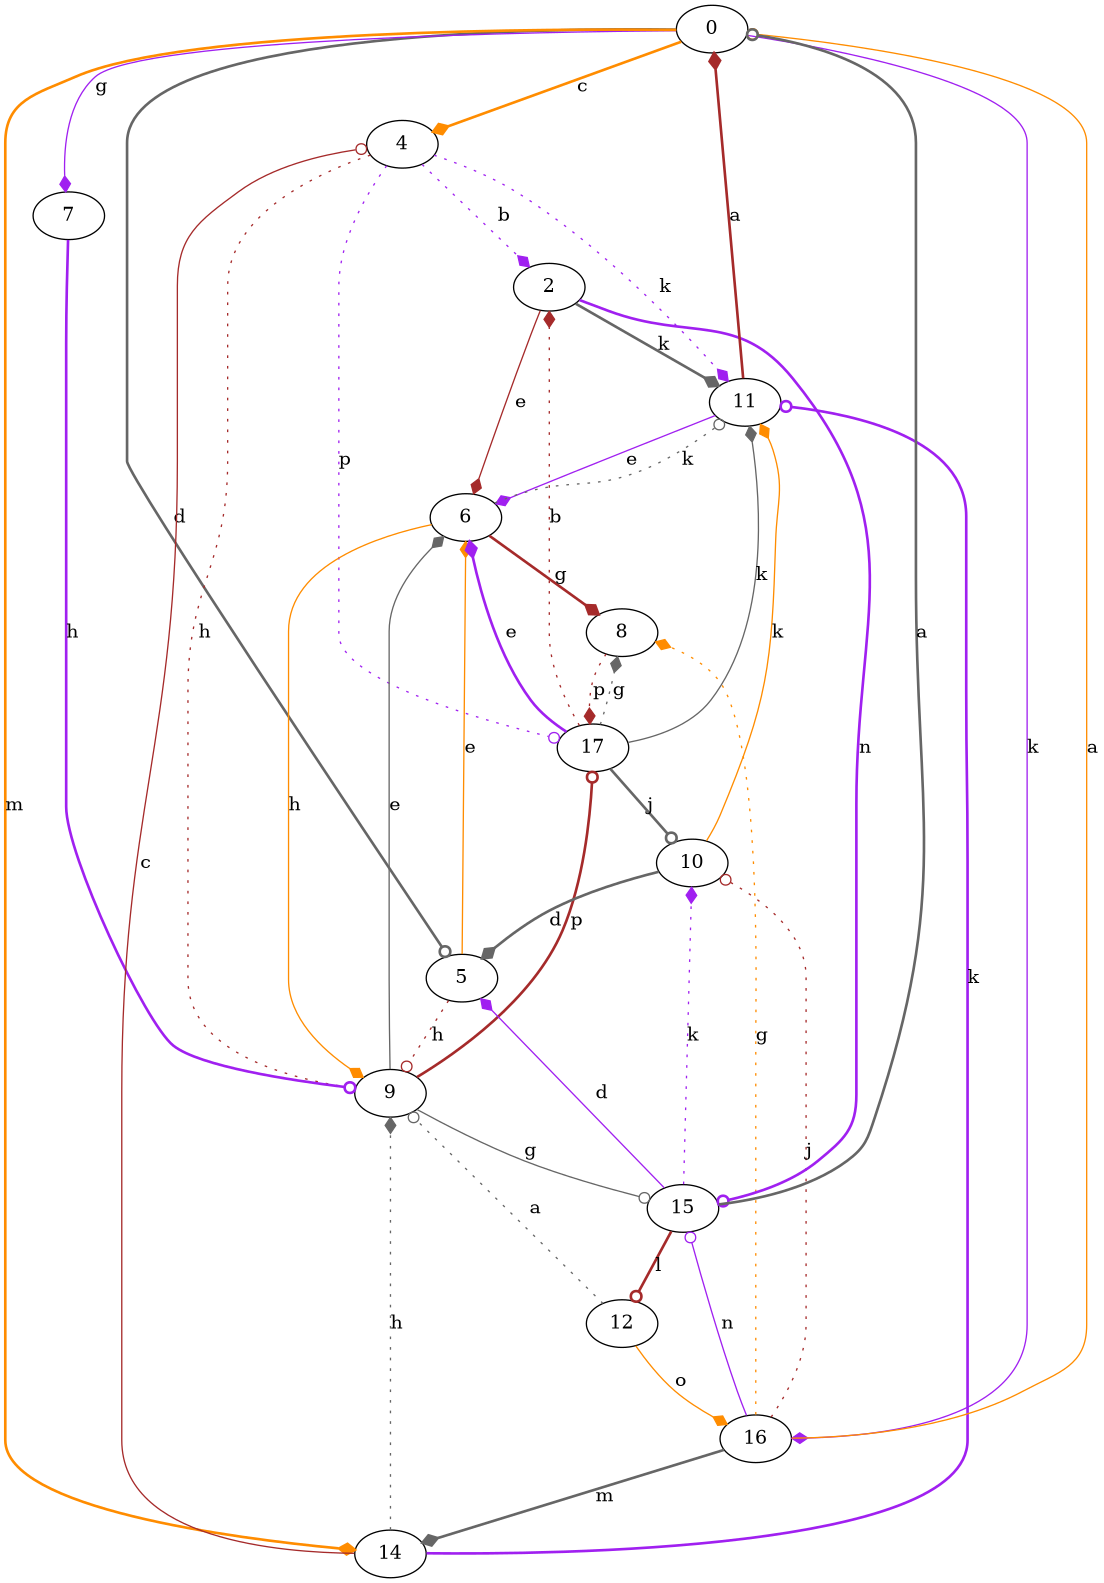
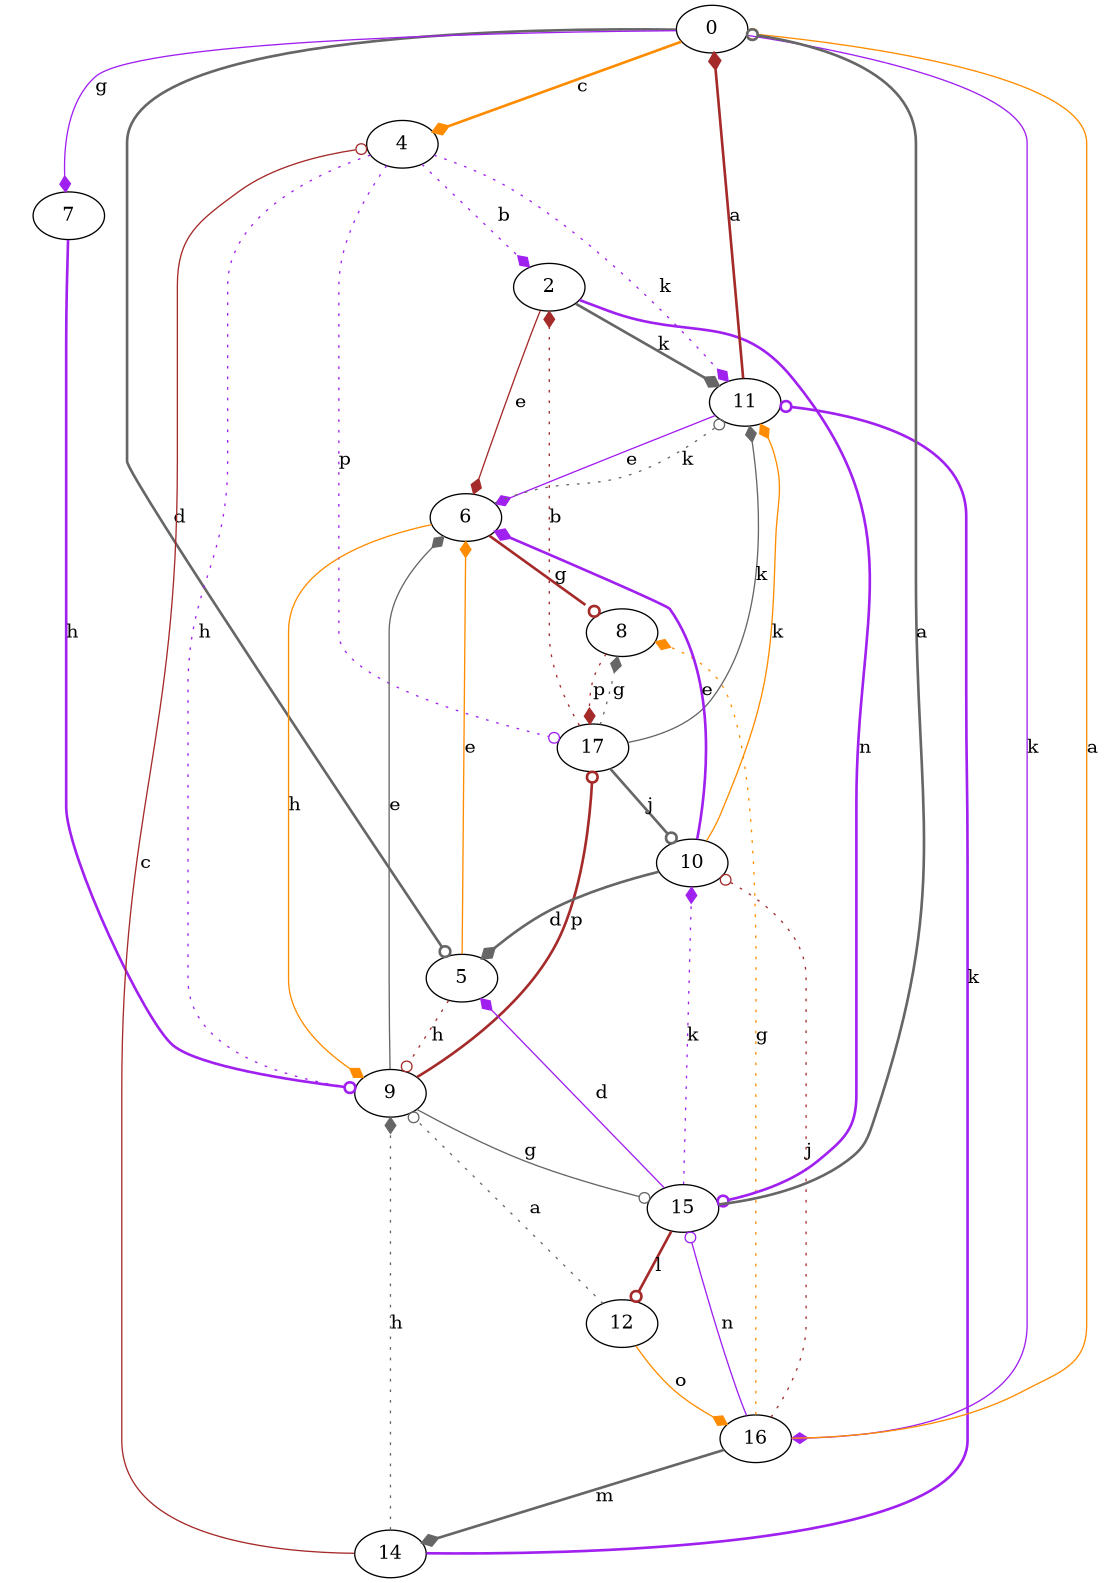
edge "6" -> "8": arrowhead diamond -> odot
edge "0" -> "14": removed, label "m"
edge "4" -> "9": color brown -> purple
edge "17" -> "6": now "10" -> "6"
